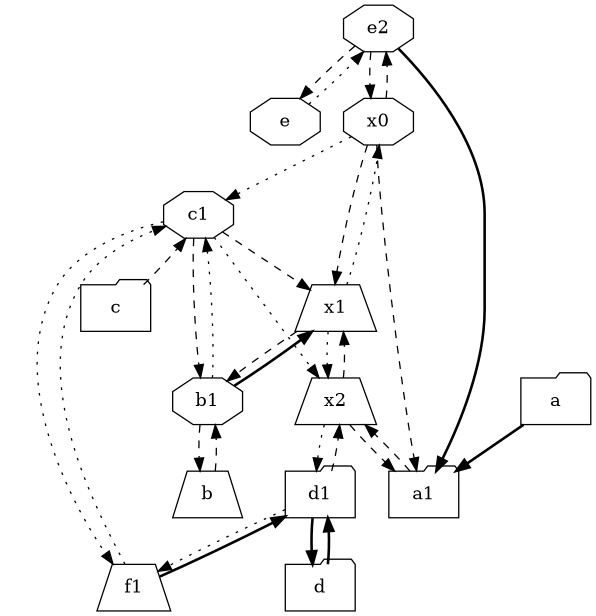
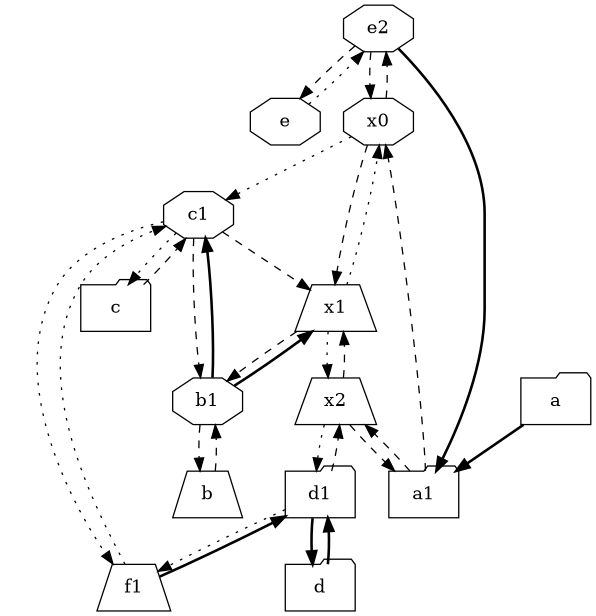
edge "x0" -> "a1": reversed
edge "c1" -> "x2": now "c1" -> "c"
edge "b1" -> "c1": style dotted -> bold
